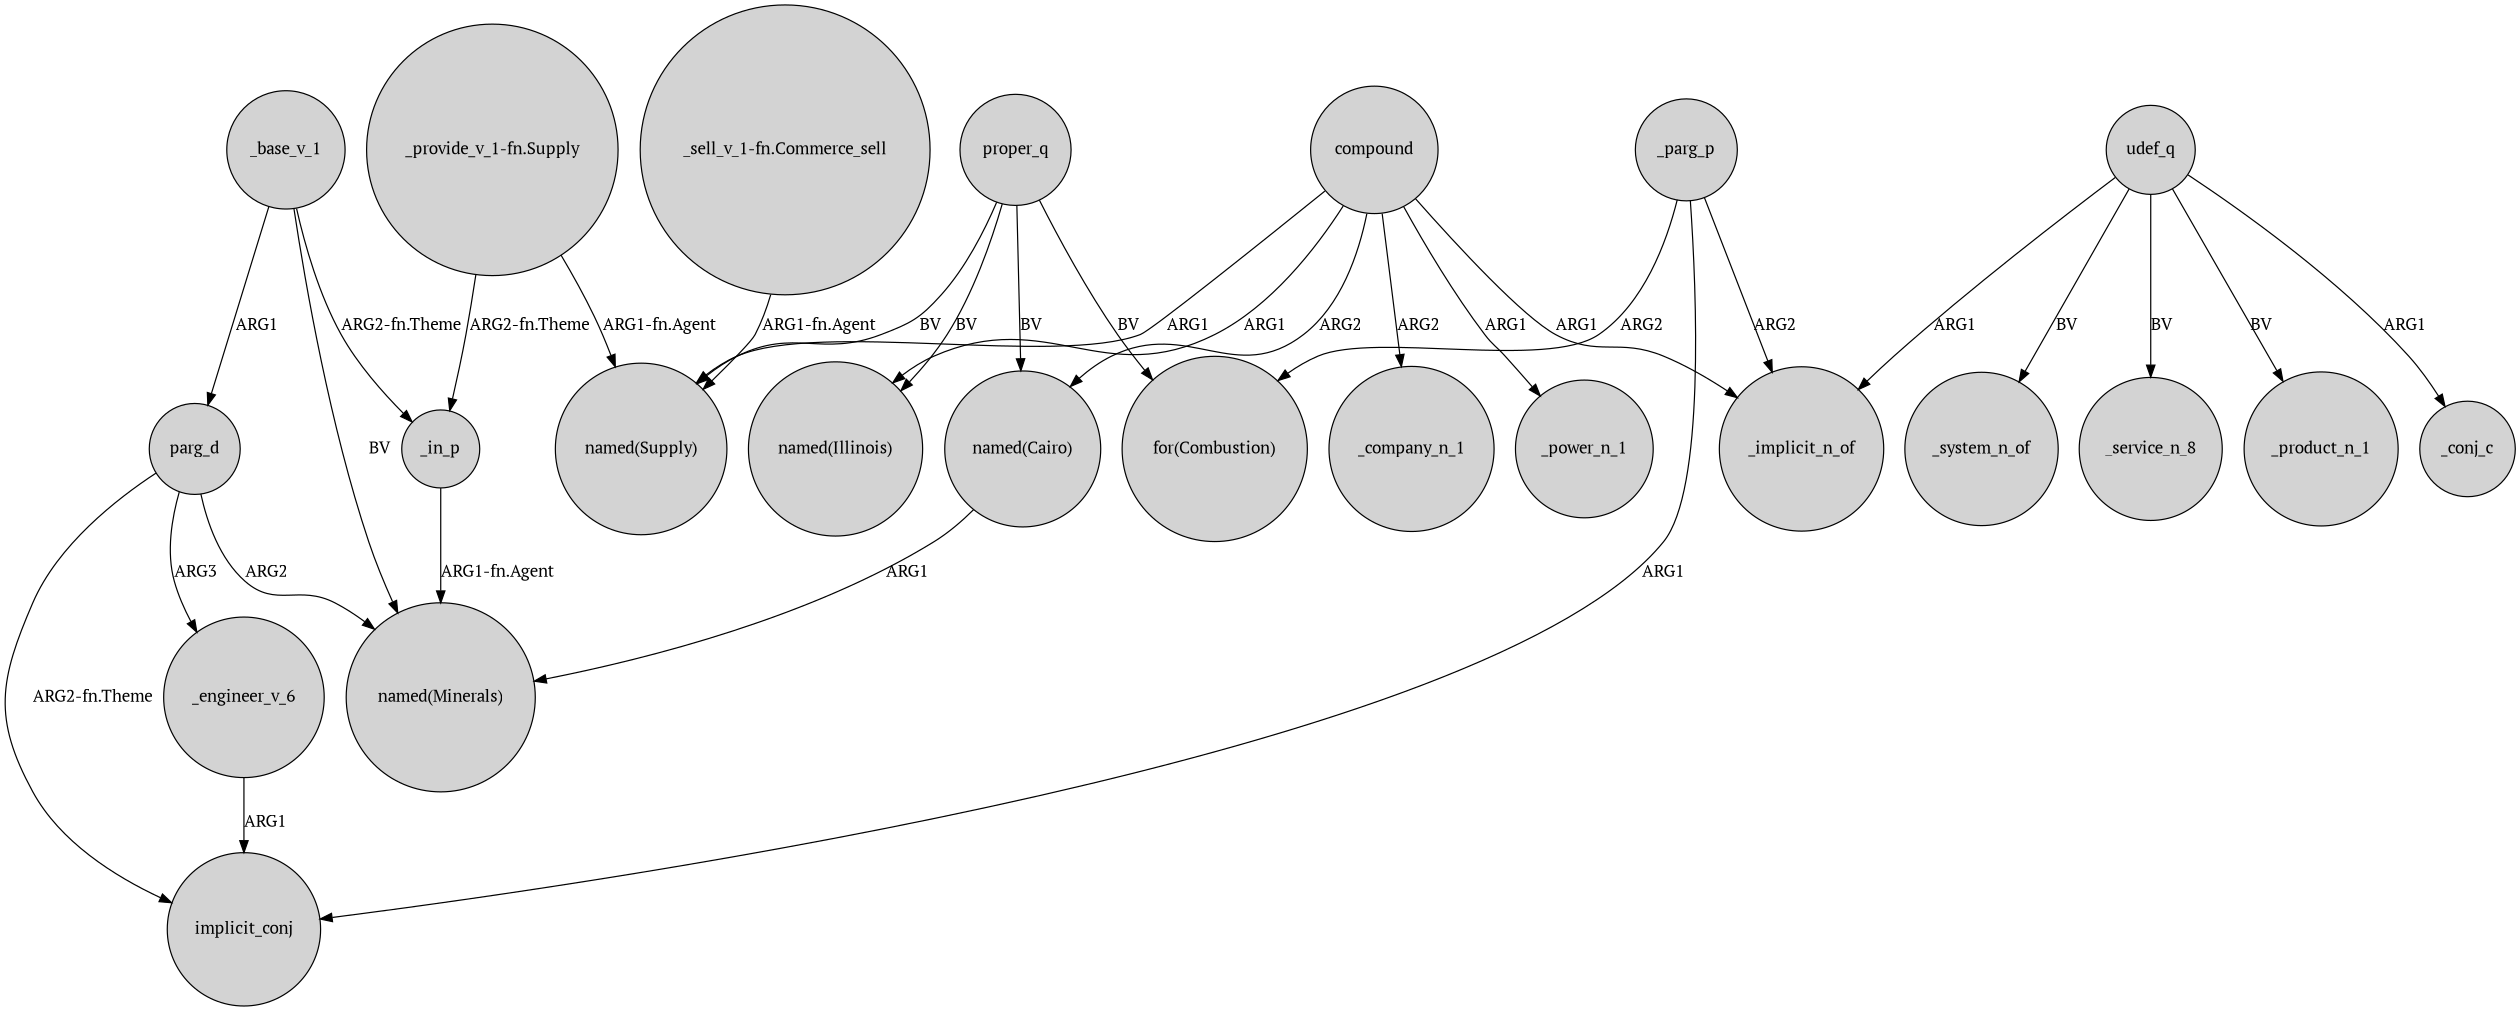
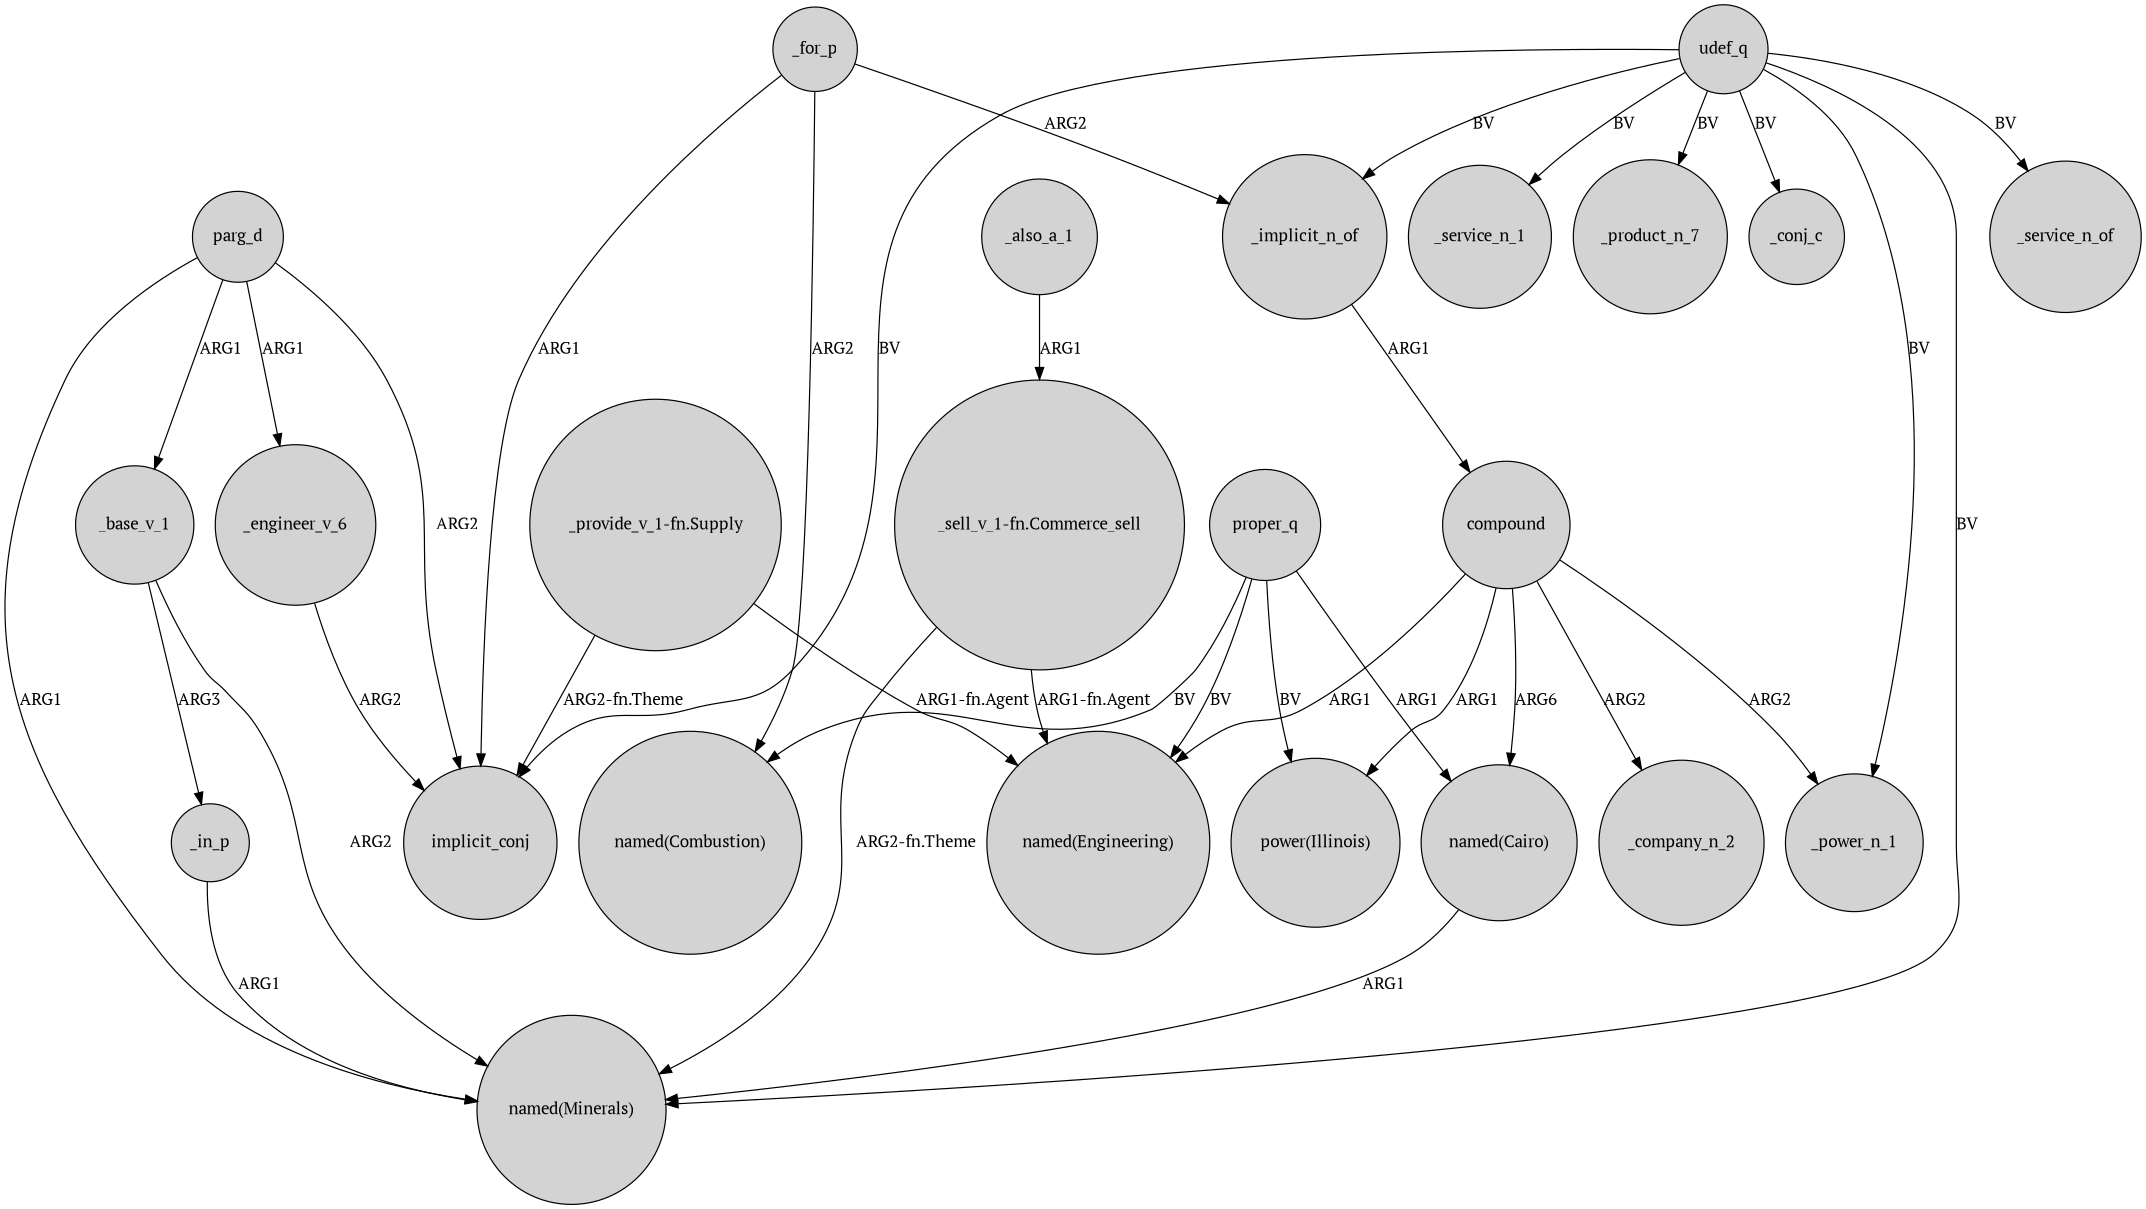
node "_parg_p": label "_parg_p" -> "_for_p"
edge "udef_q" -> "implicit_conj": added, label "BV"
node "_also_a_1": added
edge "_base_v_1" -> "parg_d": reversed
edge "_base_v_1" -> "_in_p": label "ARG2-fn.Theme" -> "ARG3"
edge "proper_q" -> "named(Cairo)": label "BV" -> "ARG1"
edge "compound" -> "named(Cairo)": label "ARG2" -> "ARG6"
edge "compound" -> "_power_n_1": label "ARG1" -> "ARG2"
edge "udef_q" -> "_implicit_n_of": label "ARG1" -> "BV"
edge "udef_q" -> "_conj_c": label "ARG1" -> "BV"
edge "compound" -> "_implicit_n_of": reversed
edge "_provide_v_1-fn.Supply" -> "_in_p": now "_provide_v_1-fn.Supply" -> "implicit_conj"
edge "udef_q" -> "_power_n_1": added, label "BV"
edge "_base_v_1" -> "named(Minerals)": label "BV" -> "ARG2"
node "named(Supply)": label "named(Supply)" -> "named(Engineering)"
node "named(Illinois)": label "named(Illinois)" -> "power(Illinois)"
node "for(Combustion)": label "for(Combustion)" -> "named(Combustion)"
node "_company_n_1": label "_company_n_1" -> "_company_n_2"
node "_system_n_of": label "_system_n_of" -> "_service_n_of"
node "_service_n_8": label "_service_n_8" -> "_service_n_1"
node "_product_n_1": label "_product_n_1" -> "_product_n_7"
edge "parg_d" -> "_engineer_v_6": label "ARG3" -> "ARG1"
edge "parg_d" -> "named(Minerals)": label "ARG2" -> "ARG1"
edge "_in_p" -> "named(Minerals)": label "ARG1-fn.Agent" -> "ARG1"
edge "parg_d" -> "implicit_conj": label "ARG2-fn.Theme" -> "ARG2"
edge "_engineer_v_6" -> "implicit_conj": label "ARG1" -> "ARG2"
edge "_sell_v_1-fn.Commerce_sell" -> "named(Minerals)": added, label "ARG2-fn.Theme"
edge "udef_q" -> "named(Minerals)": added, label "BV"
